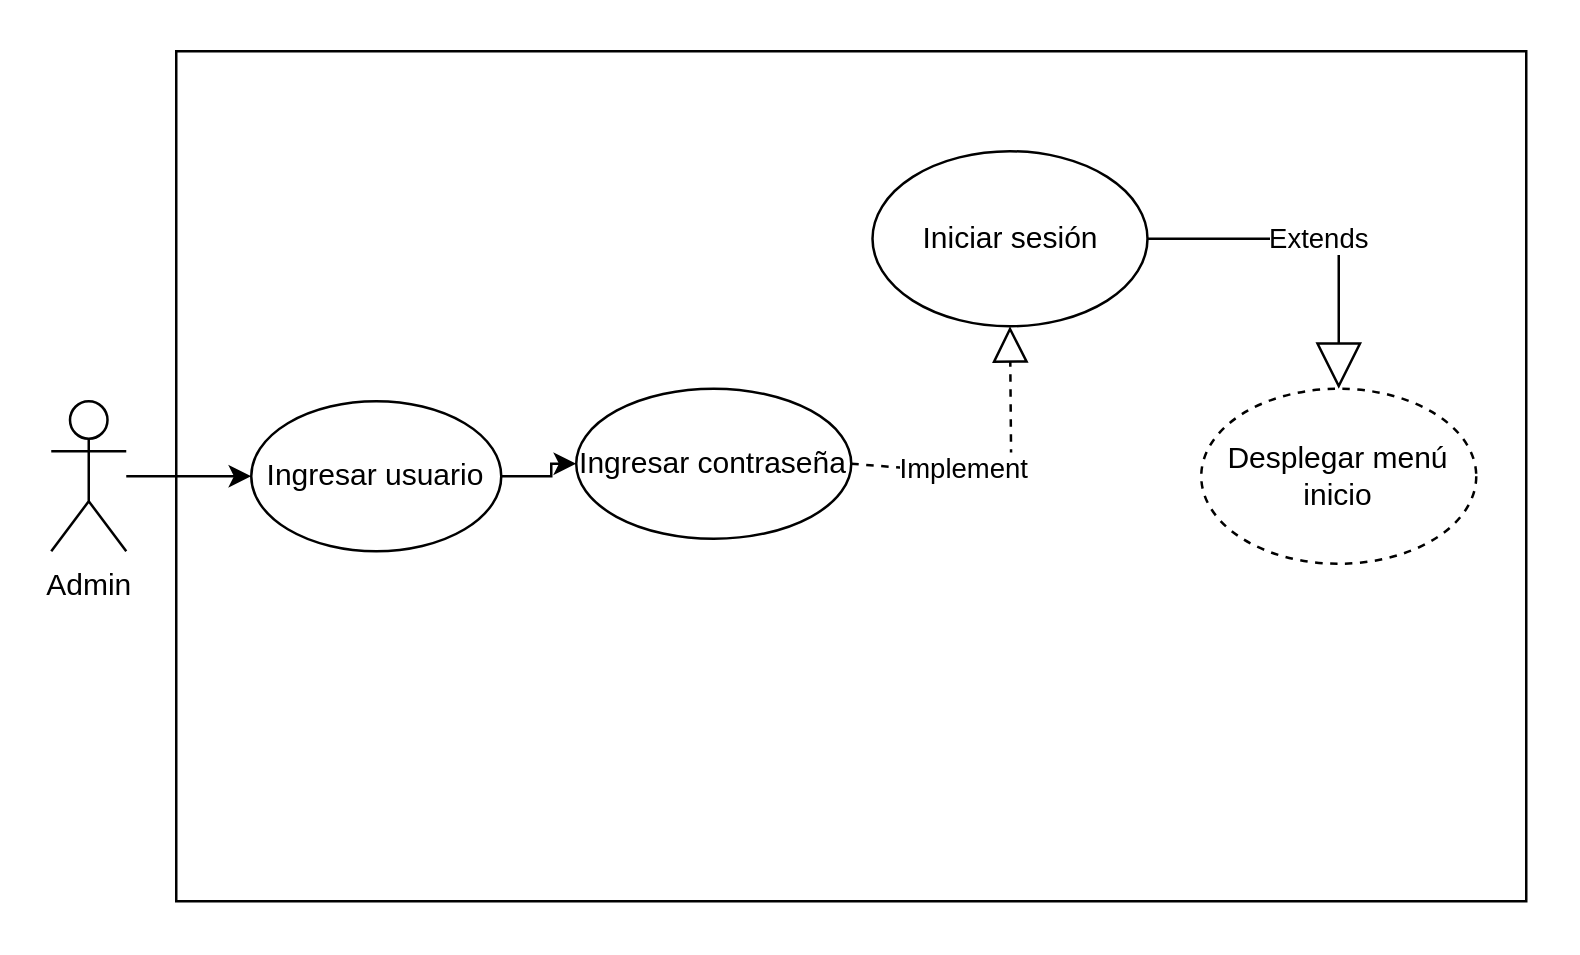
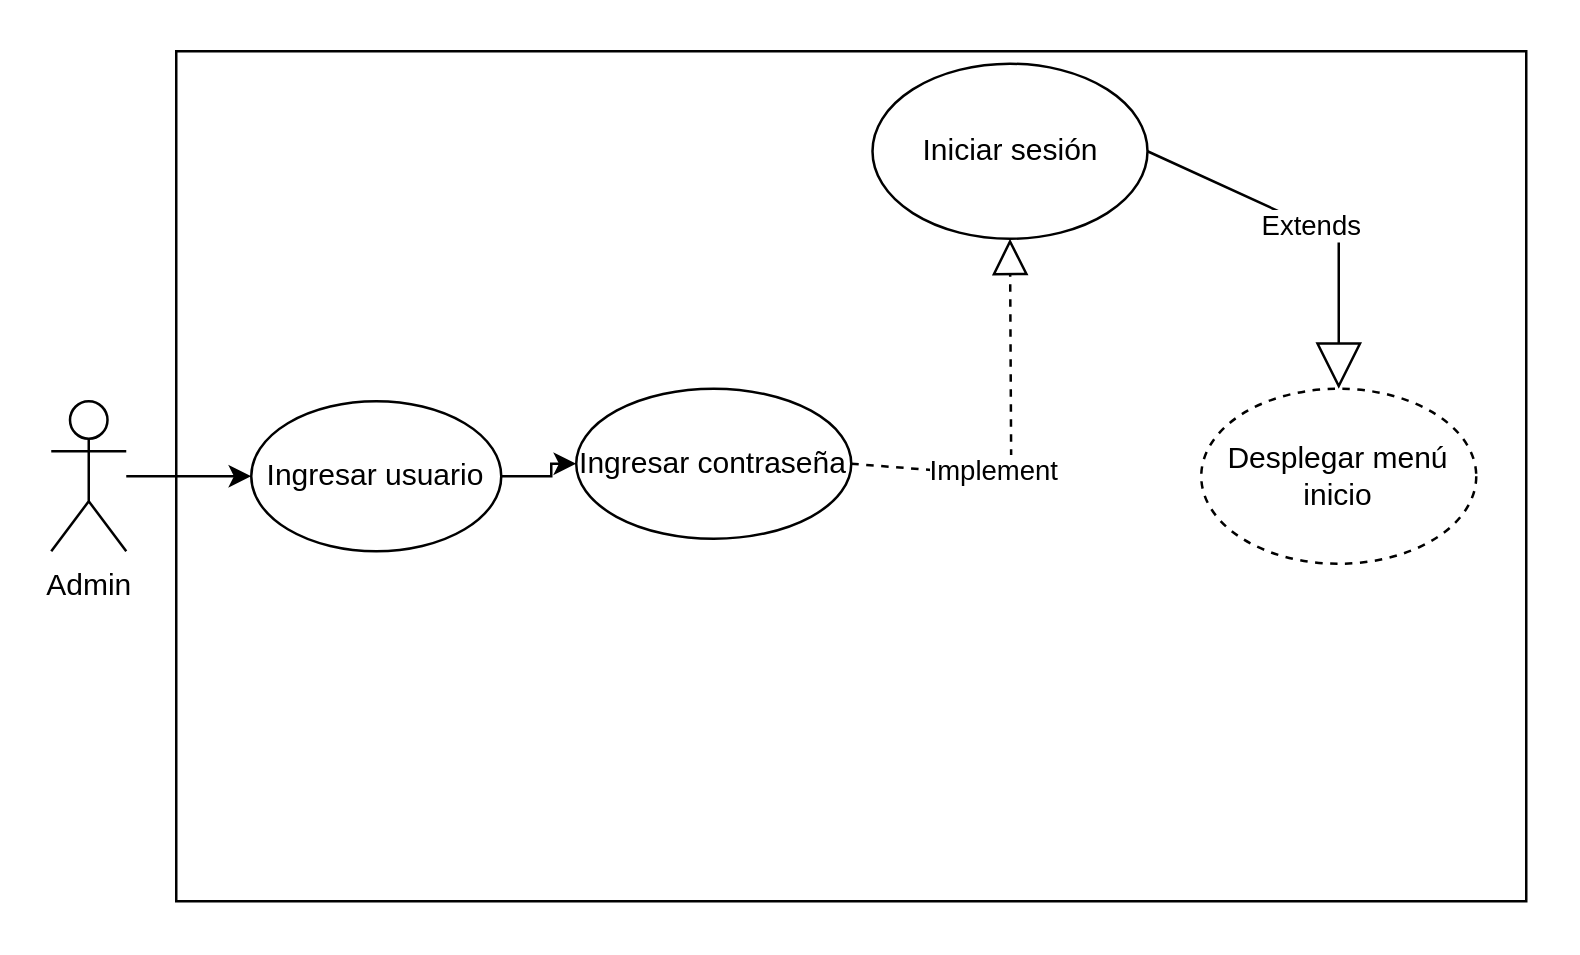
node "Iniciar sesión": moved (1010, 239) -> (1010, 151)
